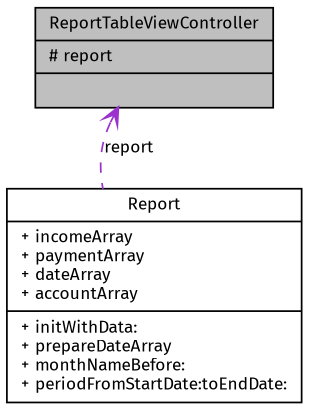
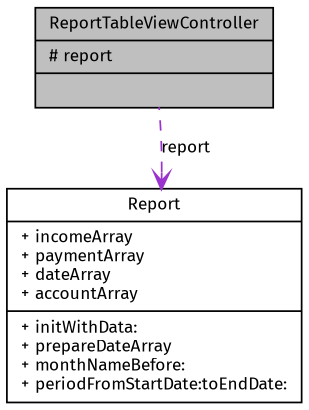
edge "Report" -> "ReportTableViewController": reversed
